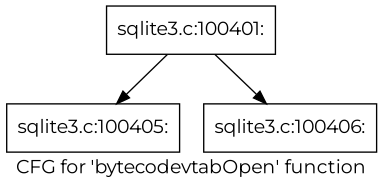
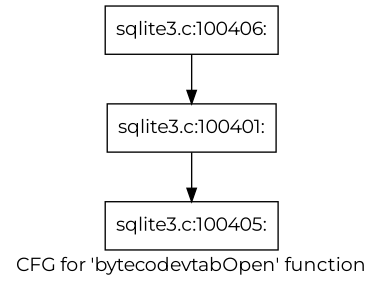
edge "sqlite3.c:100401:" -> "sqlite3.c:100406:": reversed
